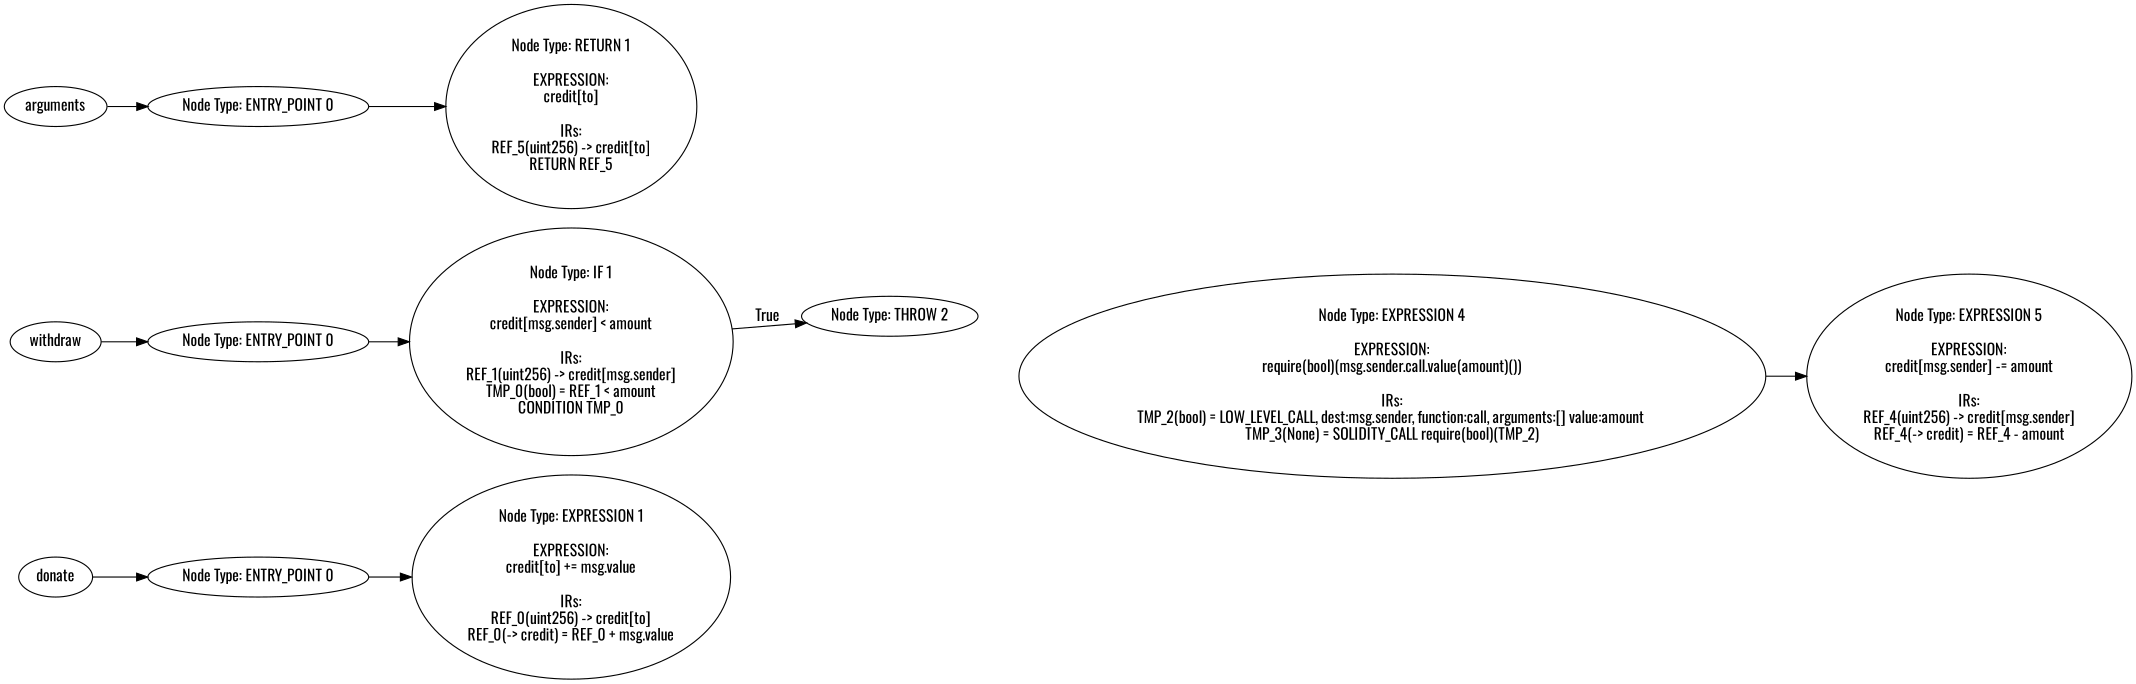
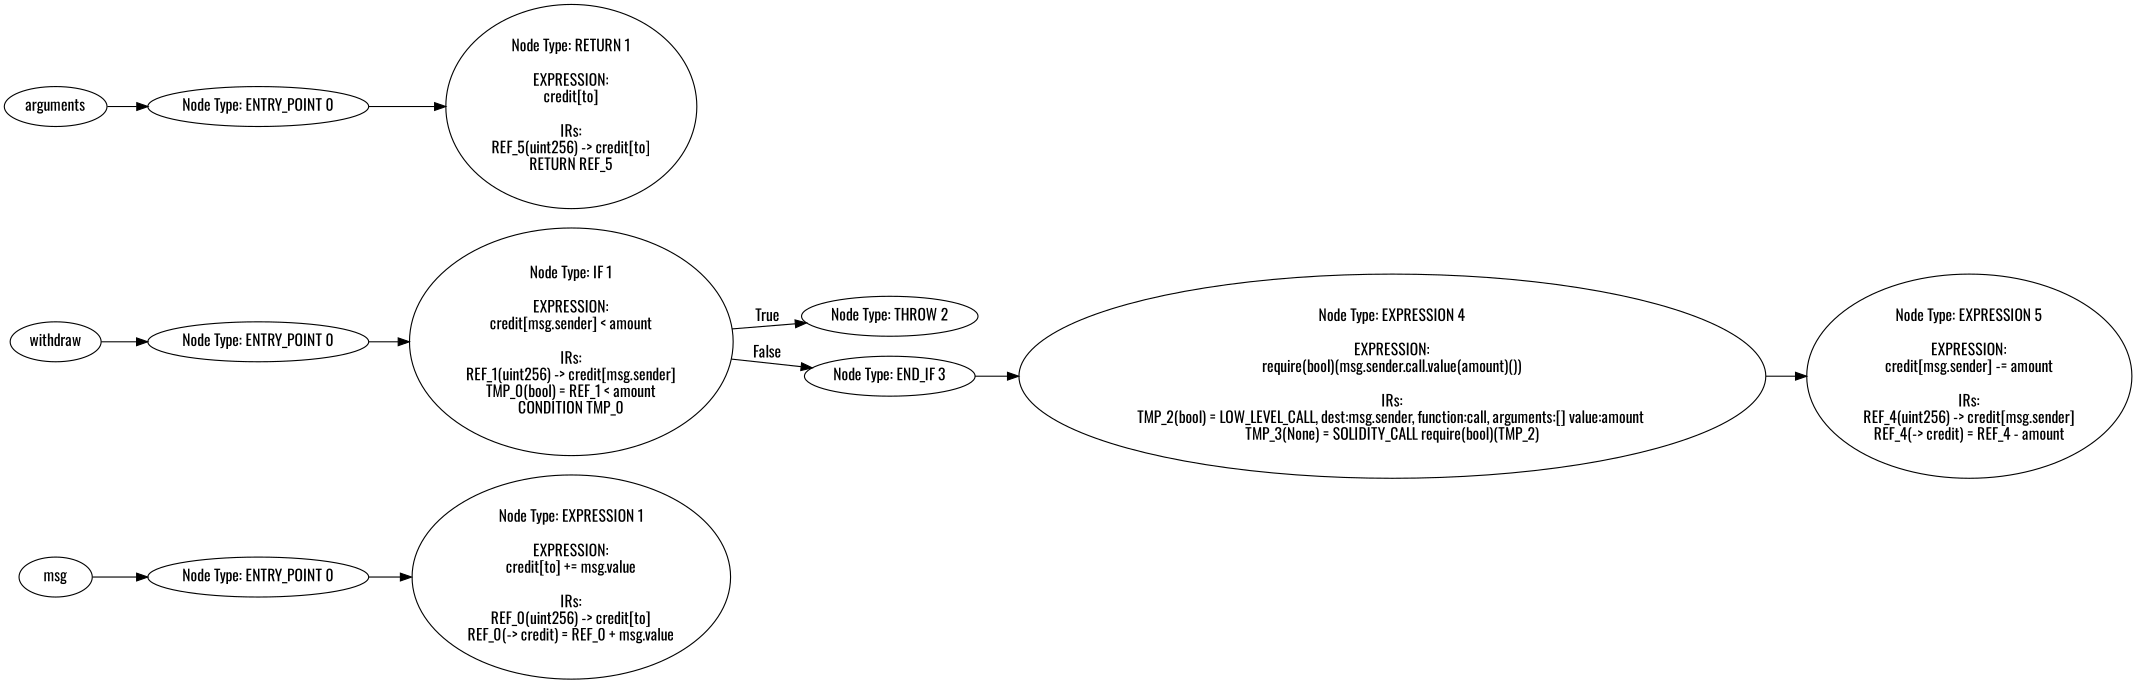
node "Node Type: END_IF 3": added
node "donate": label "donate" -> "msg"
